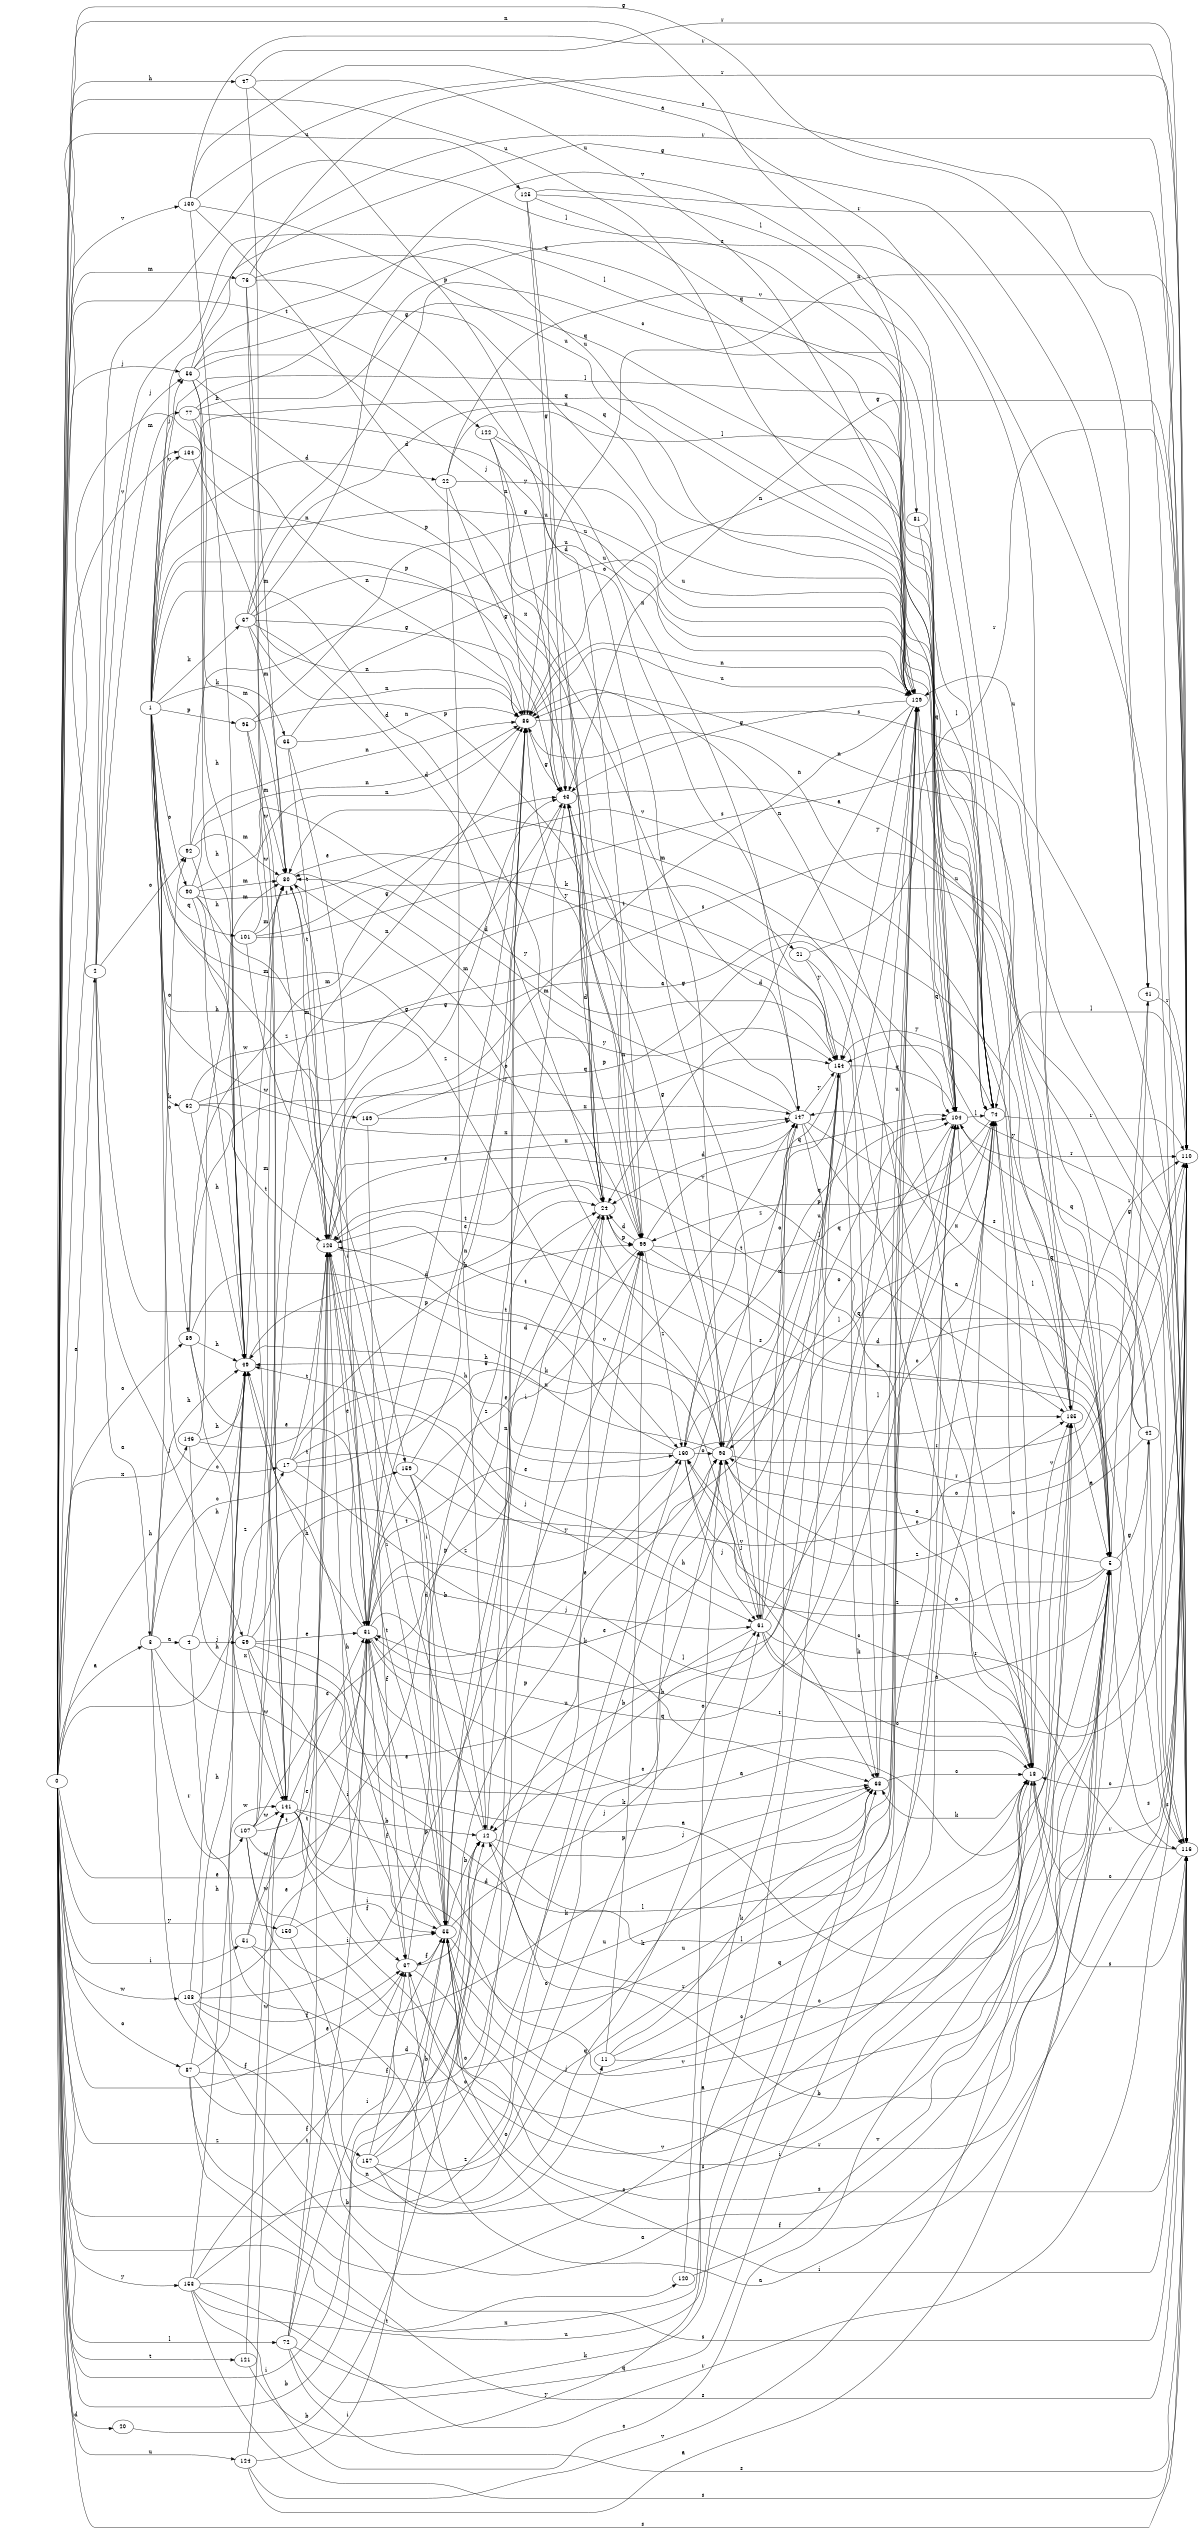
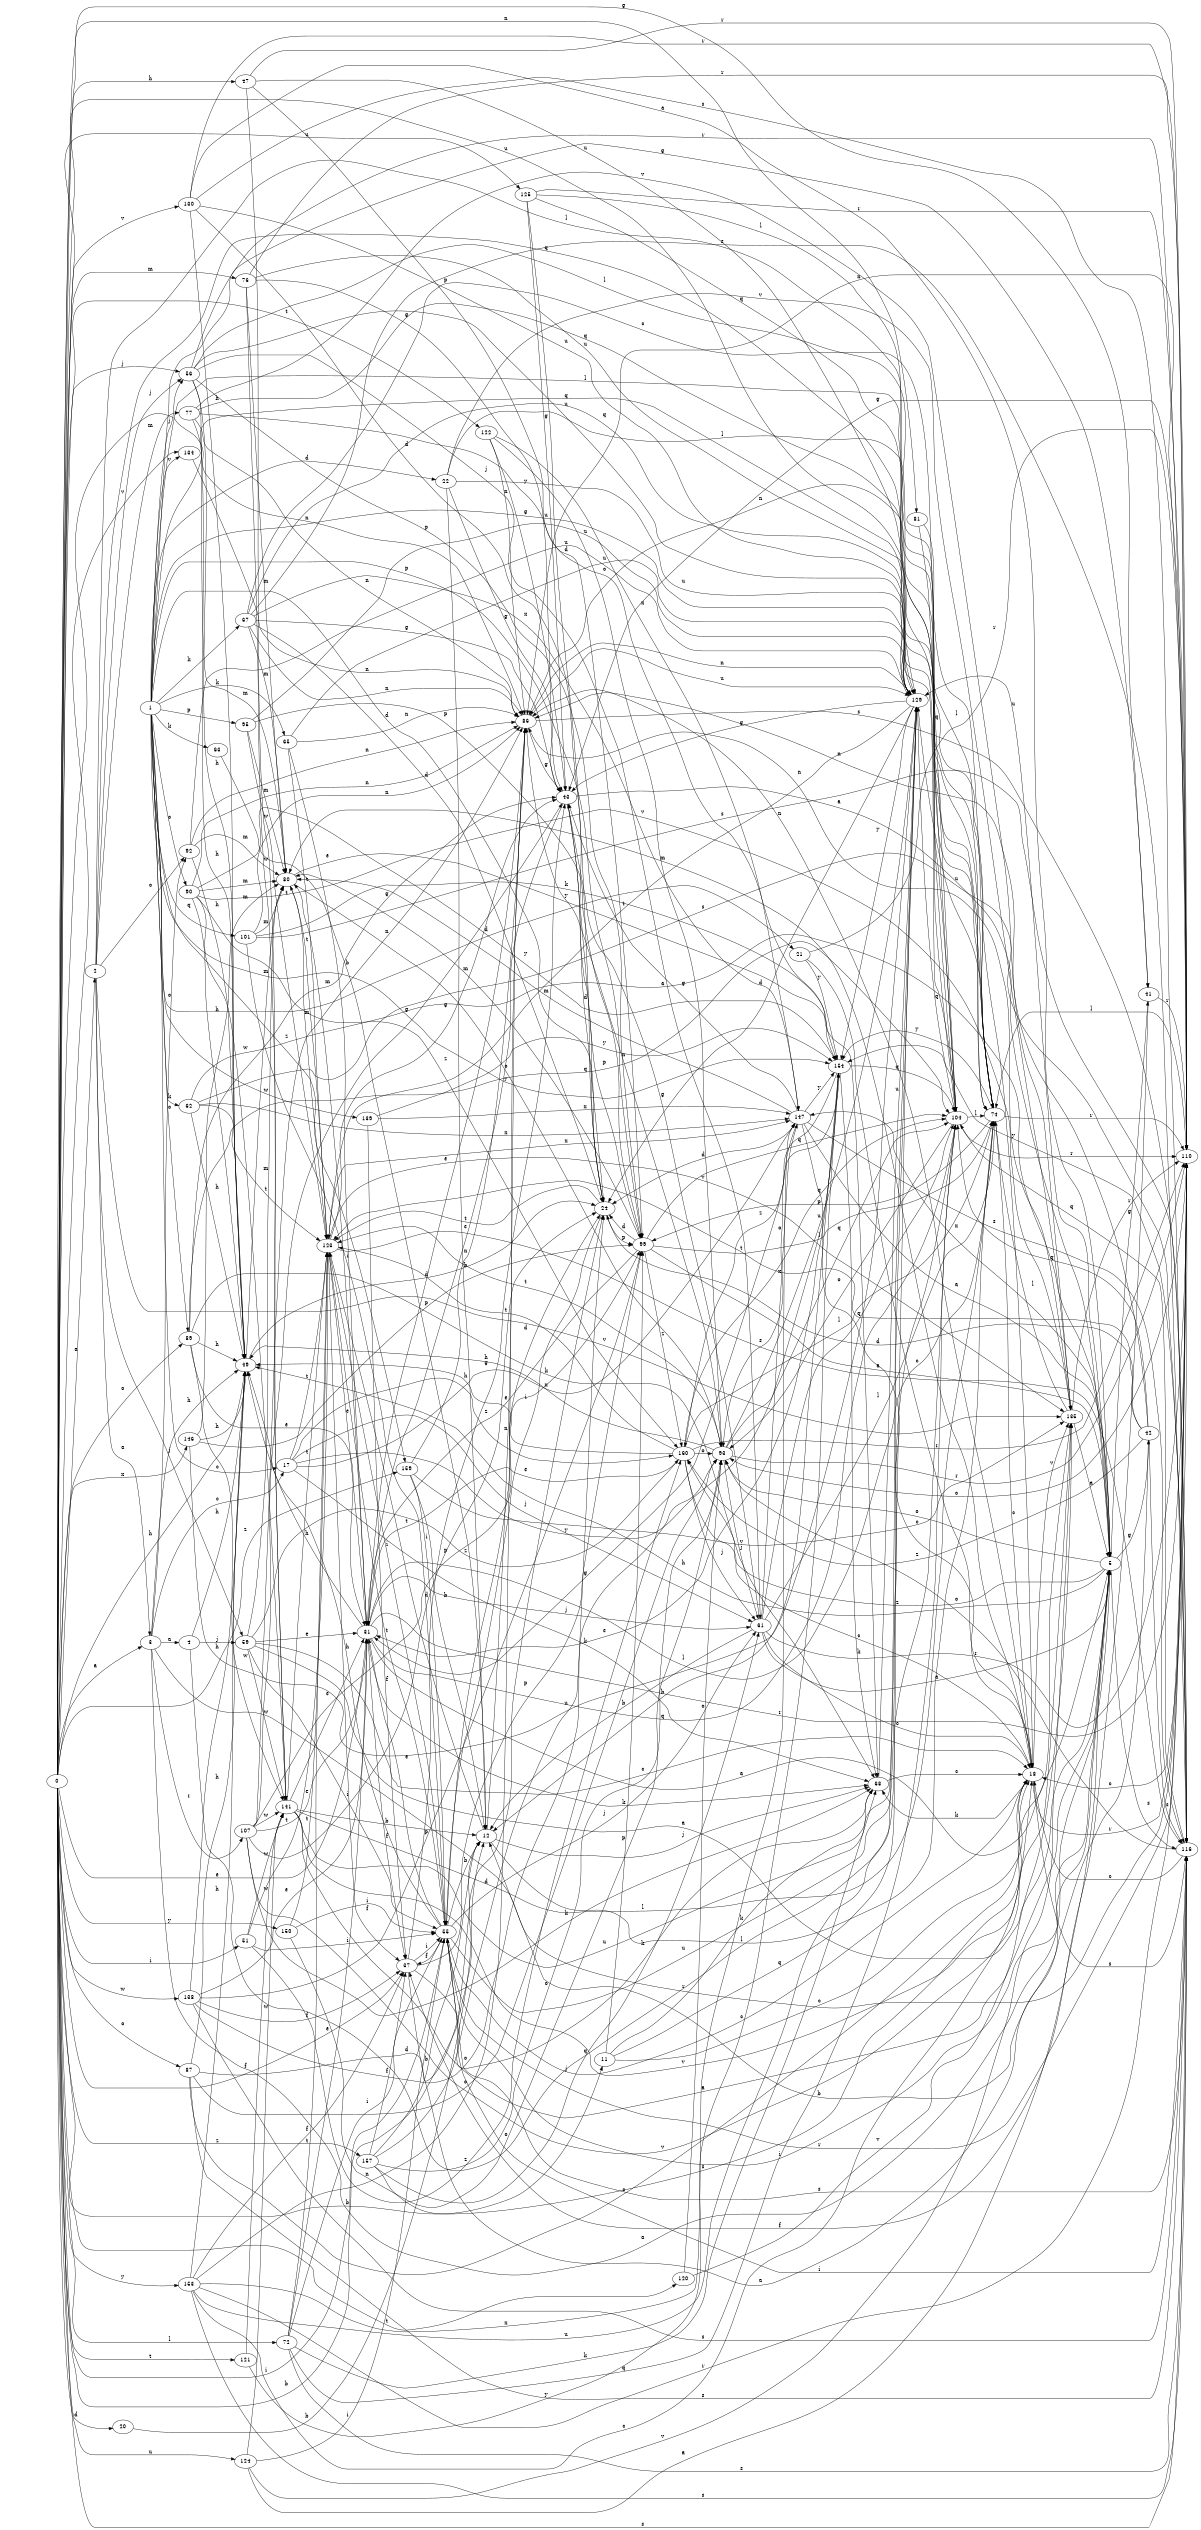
node "63": added
edge "147" -> "31": label "e" -> "g"
edge "89" -> "141": label "x" -> "w"
edge "87" -> "141": removed, label "w"
edge "37" -> "55": added, label "i"
